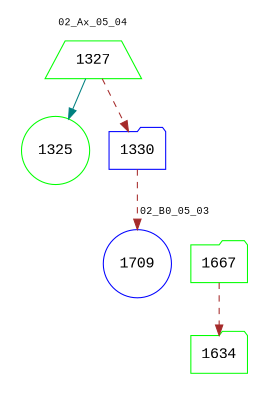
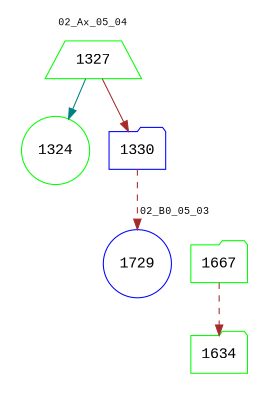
edge "1327" -> "1330": style dashed -> solid
node "1325": label "1325" -> "1324"
node "1709": label "1709" -> "1729"
